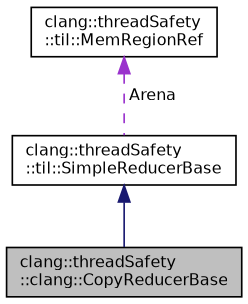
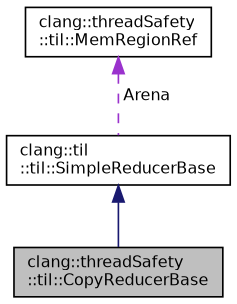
node "clang::threadSafety ::til::SimpleReducerBase": label "clang::threadSafety ::til::SimpleReducerBase" -> "clang::til ::til::SimpleReducerBase"
node "clang::threadSafety ::clang::CopyReducerBase": label "clang::threadSafety ::clang::CopyReducerBase" -> "clang::threadSafety ::til::CopyReducerBase"
